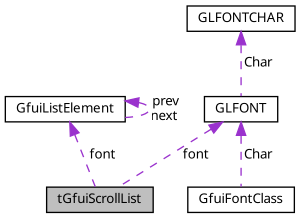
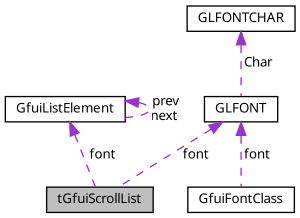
edge "GfuiFontClass" -> "GLFONT": label " Char" -> " font"
